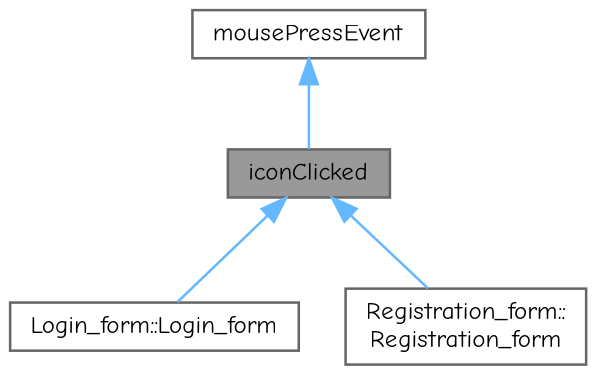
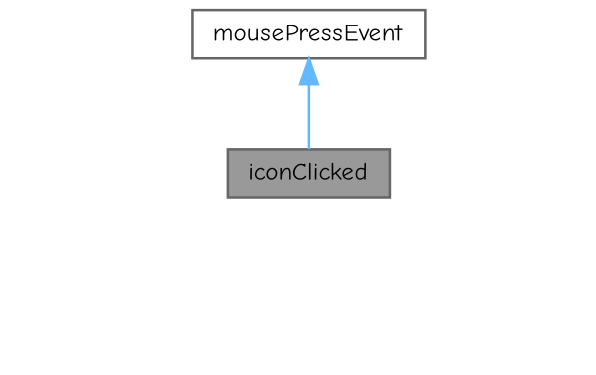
node "Login_form::Login_form": removed
node "Registration_form:: Registration_form": removed
